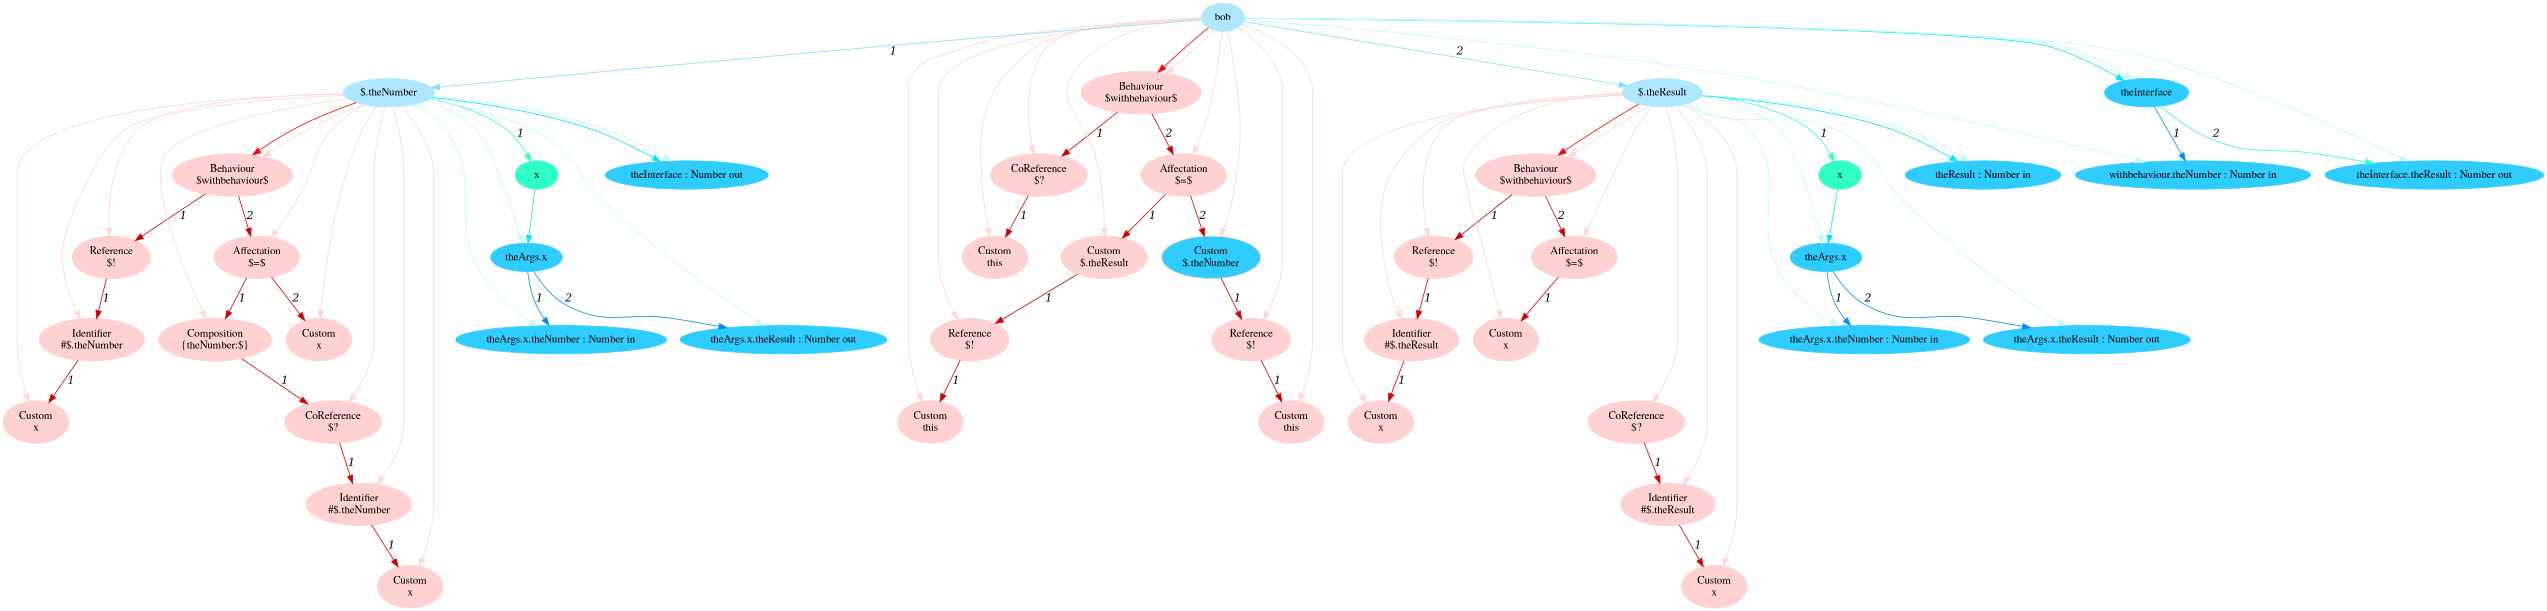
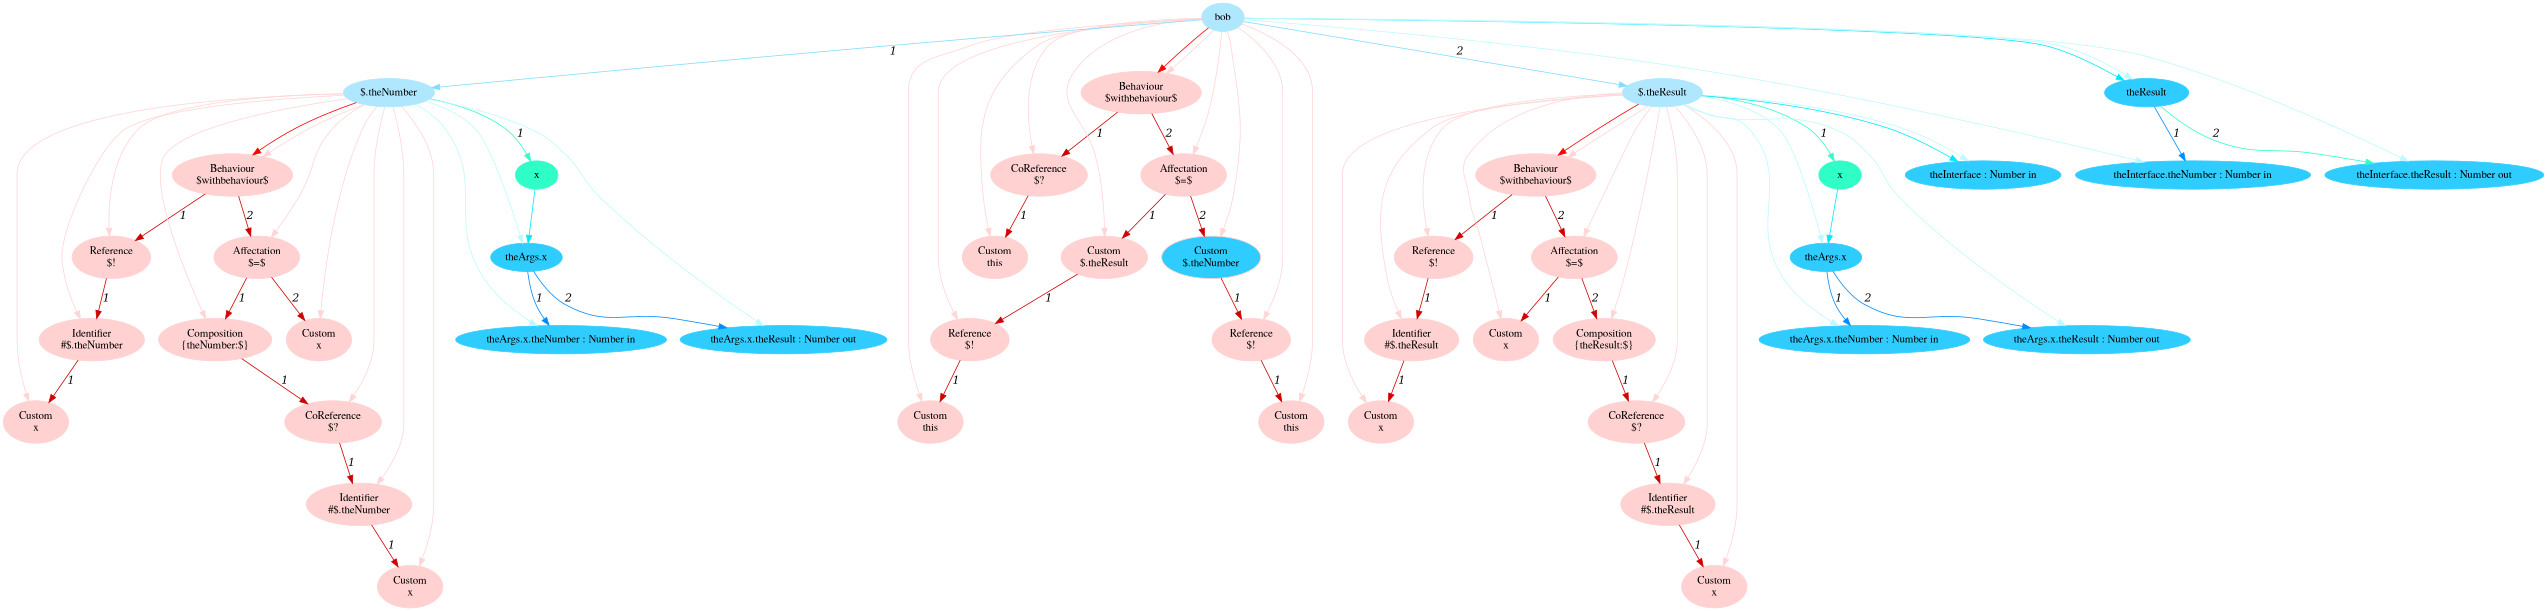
node "theInterface": label "theInterface" -> "theResult"
node "theInterface : Number out": removed
node "theResult : Number in": label "theResult : Number in" -> "theInterface : Number in"
node "withbehaviour.theNumber : Number in": label "withbehaviour.theNumber : Number in" -> "theInterface.theNumber : Number in"
node "Composition {theResult:$}": added
